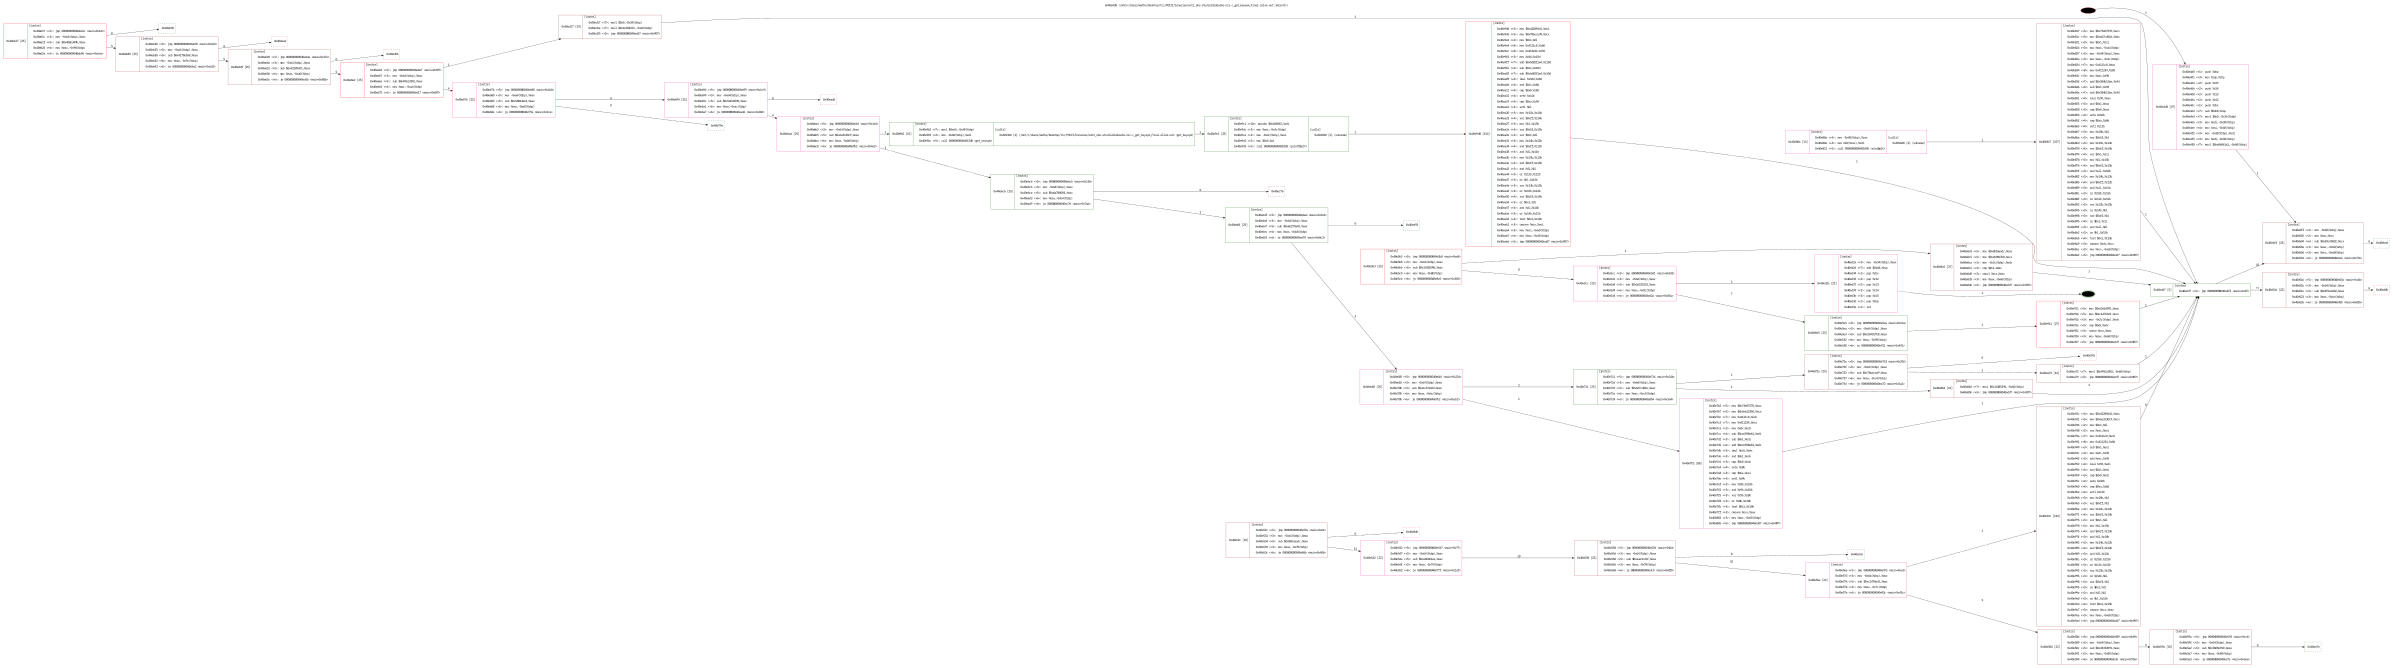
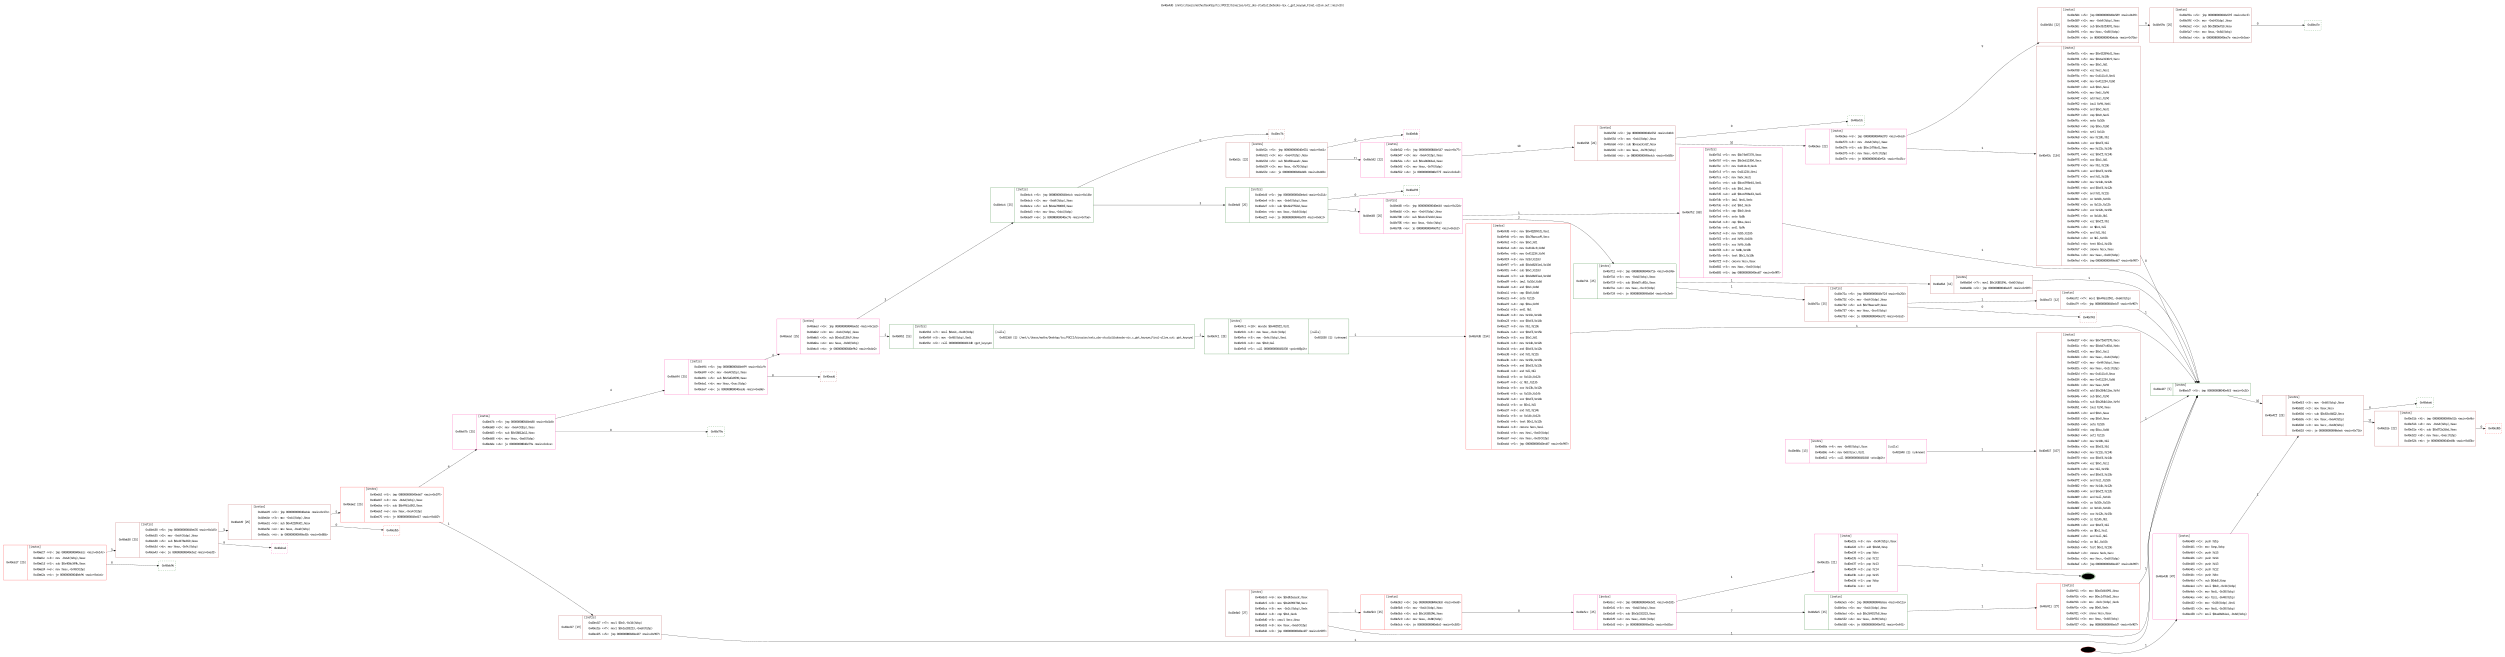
edge "0x40e5b3 [25]" -> "0x40e8c0 [27]": reversed
edge "0x40edd7 [5]" -> "0x40e516 [22]": now "0x40e4ff [23]" -> "0x40e516 [22]"
